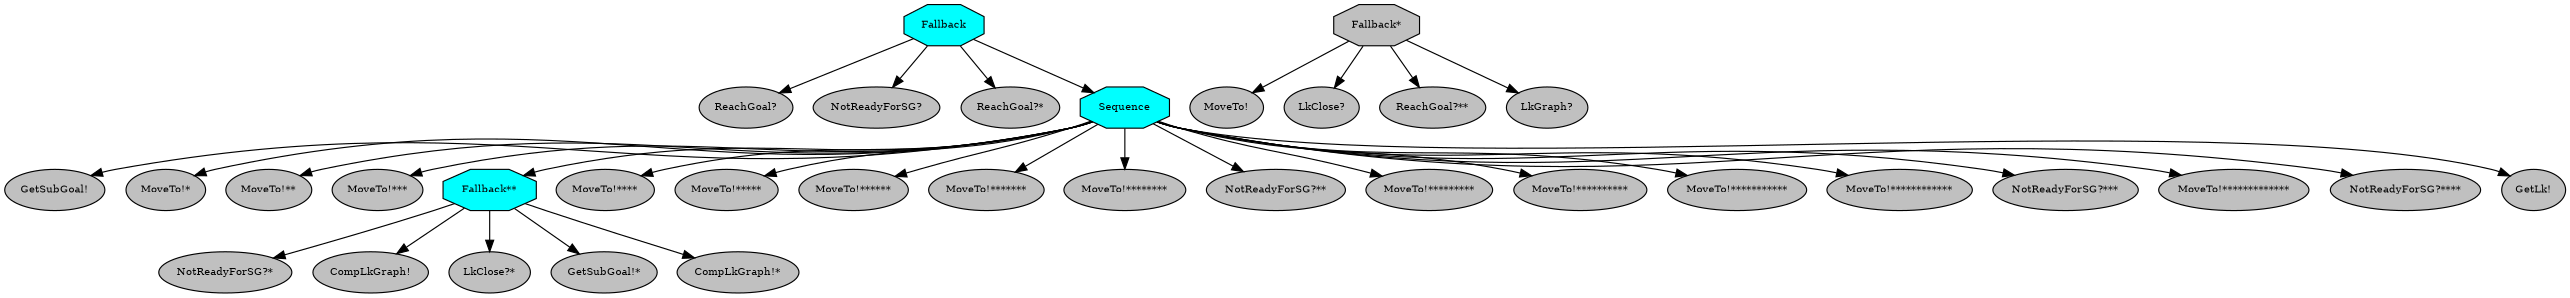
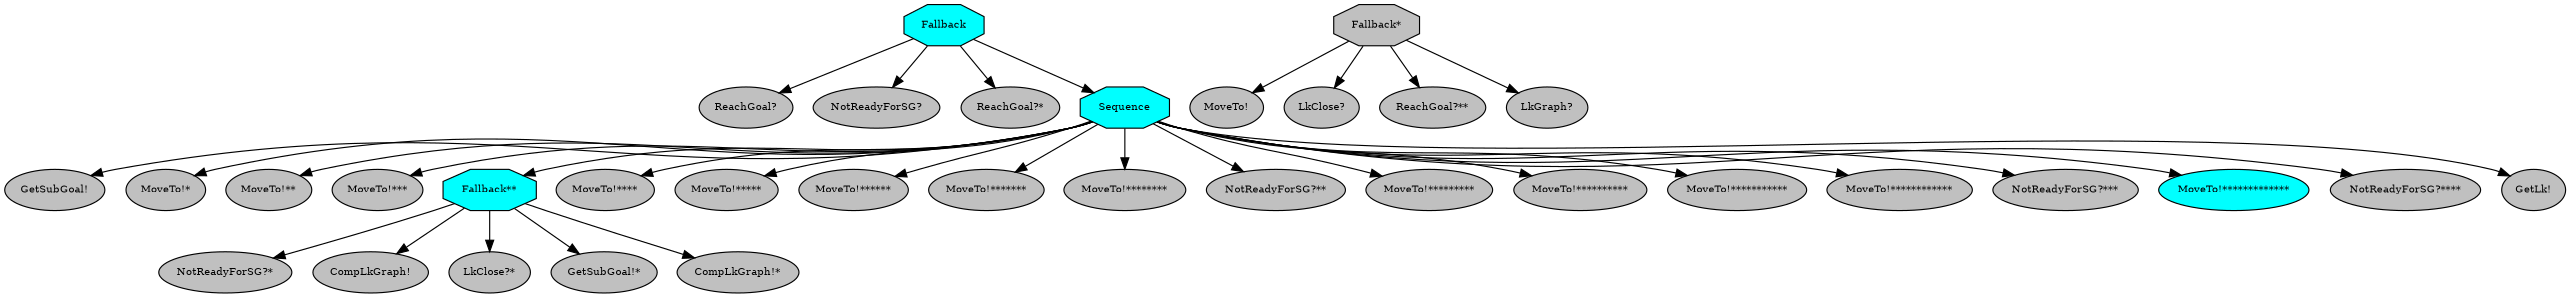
node "MoveTo!*************": fillcolor gray -> cyan
